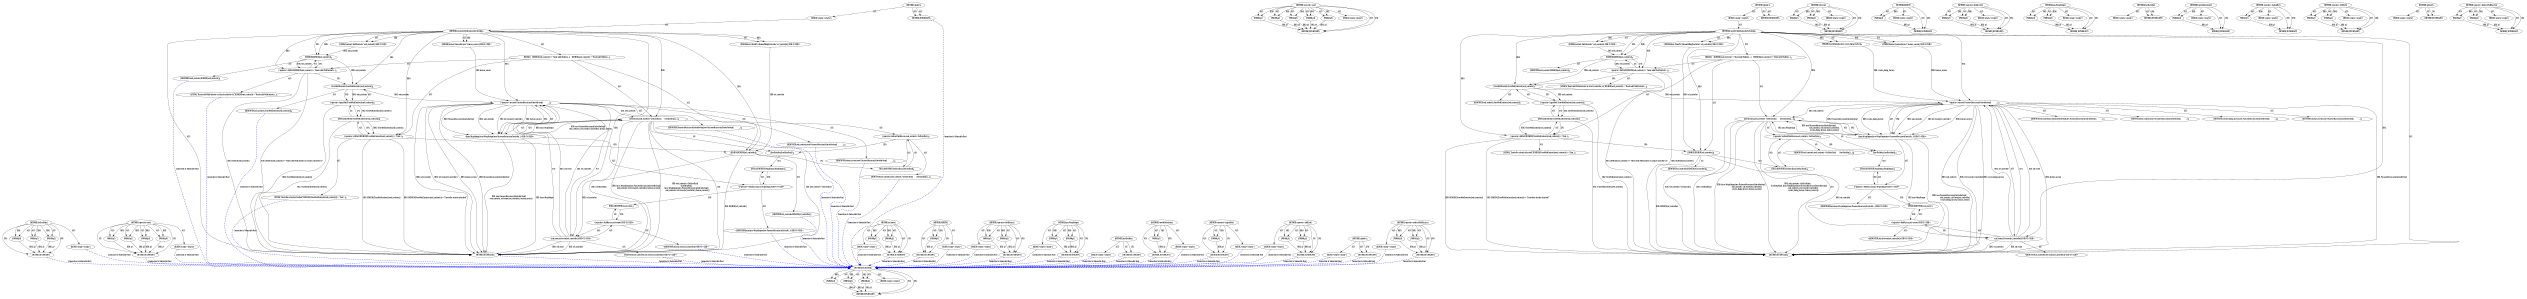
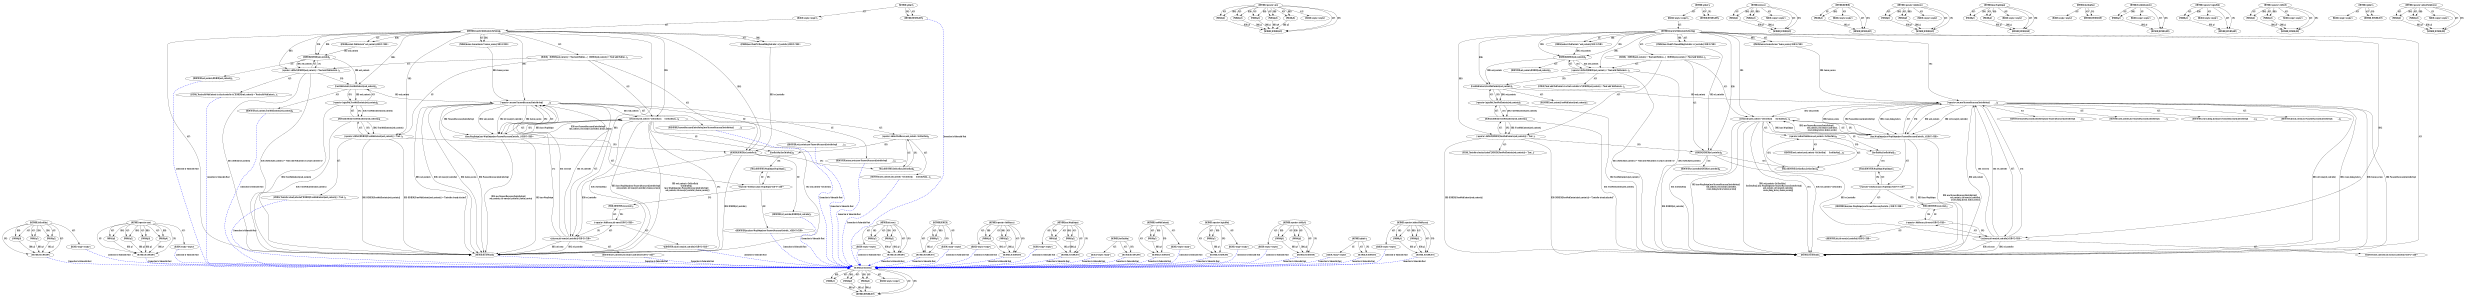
node "(PARAM,CreateDialogFactory create_dialog_factory)": removed
